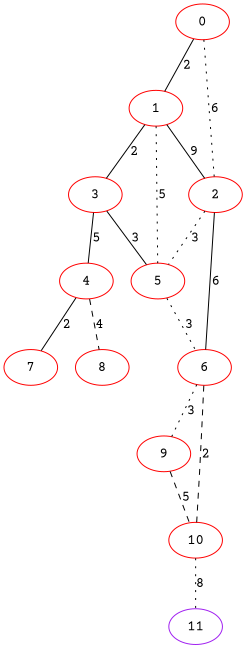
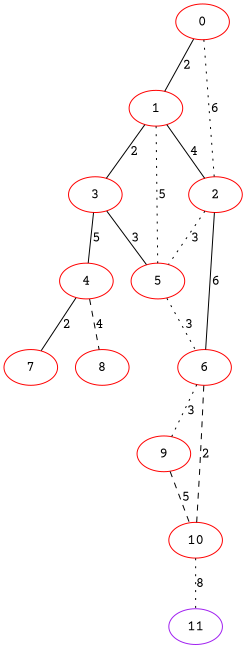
edge "1" -- "2": label "9" -> "4"
